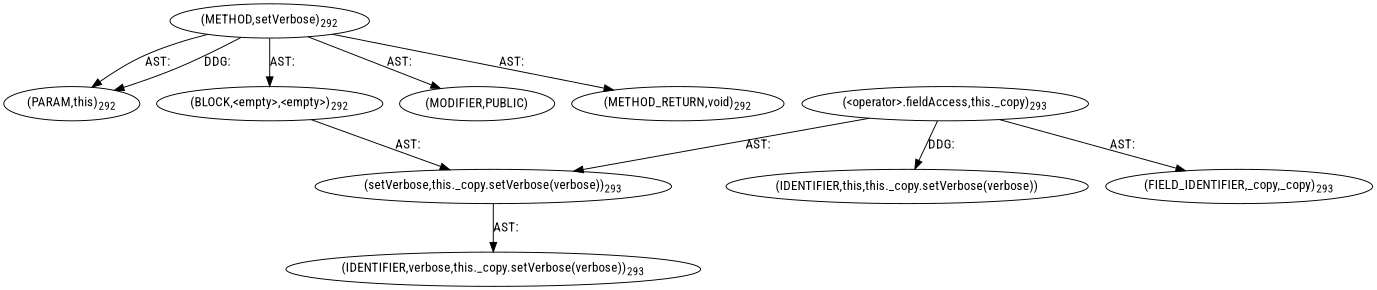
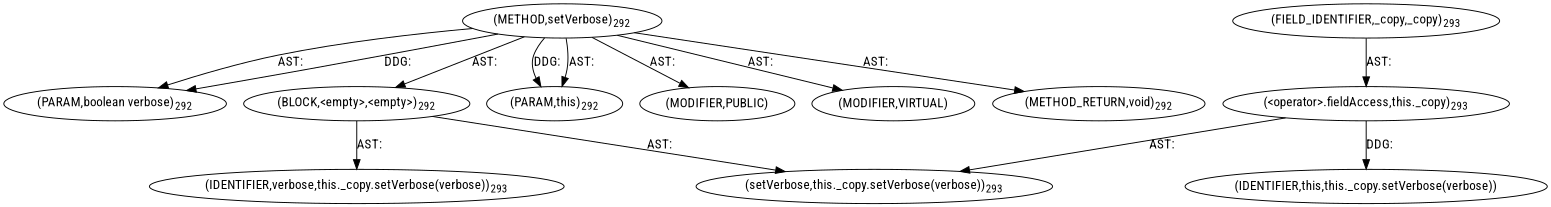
node "(PARAM,boolean verbose)": added
node "(MODIFIER,VIRTUAL)": added
edge "(<operator>.fieldAccess,this._copy)" -> "(FIELD_IDENTIFIER,_copy,_copy)": reversed
edge "(setVerbose,this._copy.setVerbose(verbose))" -> "(IDENTIFIER,verbose,this._copy.setVerbose(verbose))": now "(BLOCK,<empty>,<empty>)" -> "(IDENTIFIER,verbose,this._copy.setVerbose(verbose))"
